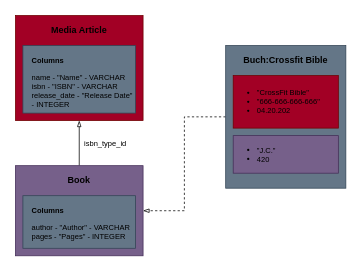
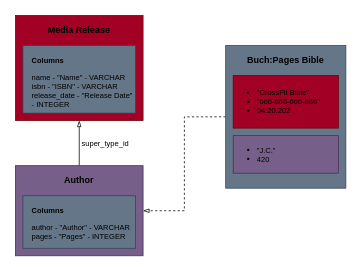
node "Media Article": label "Media Article" -> "Media Release"
node "Buch:Crossfit Bible": label "Buch:Crossfit Bible" -> "Buch:Pages Bible"
node "isbn_type_id": label "isbn_type_id" -> "super_type_id"
node "Book": label "Book" -> "Author"
